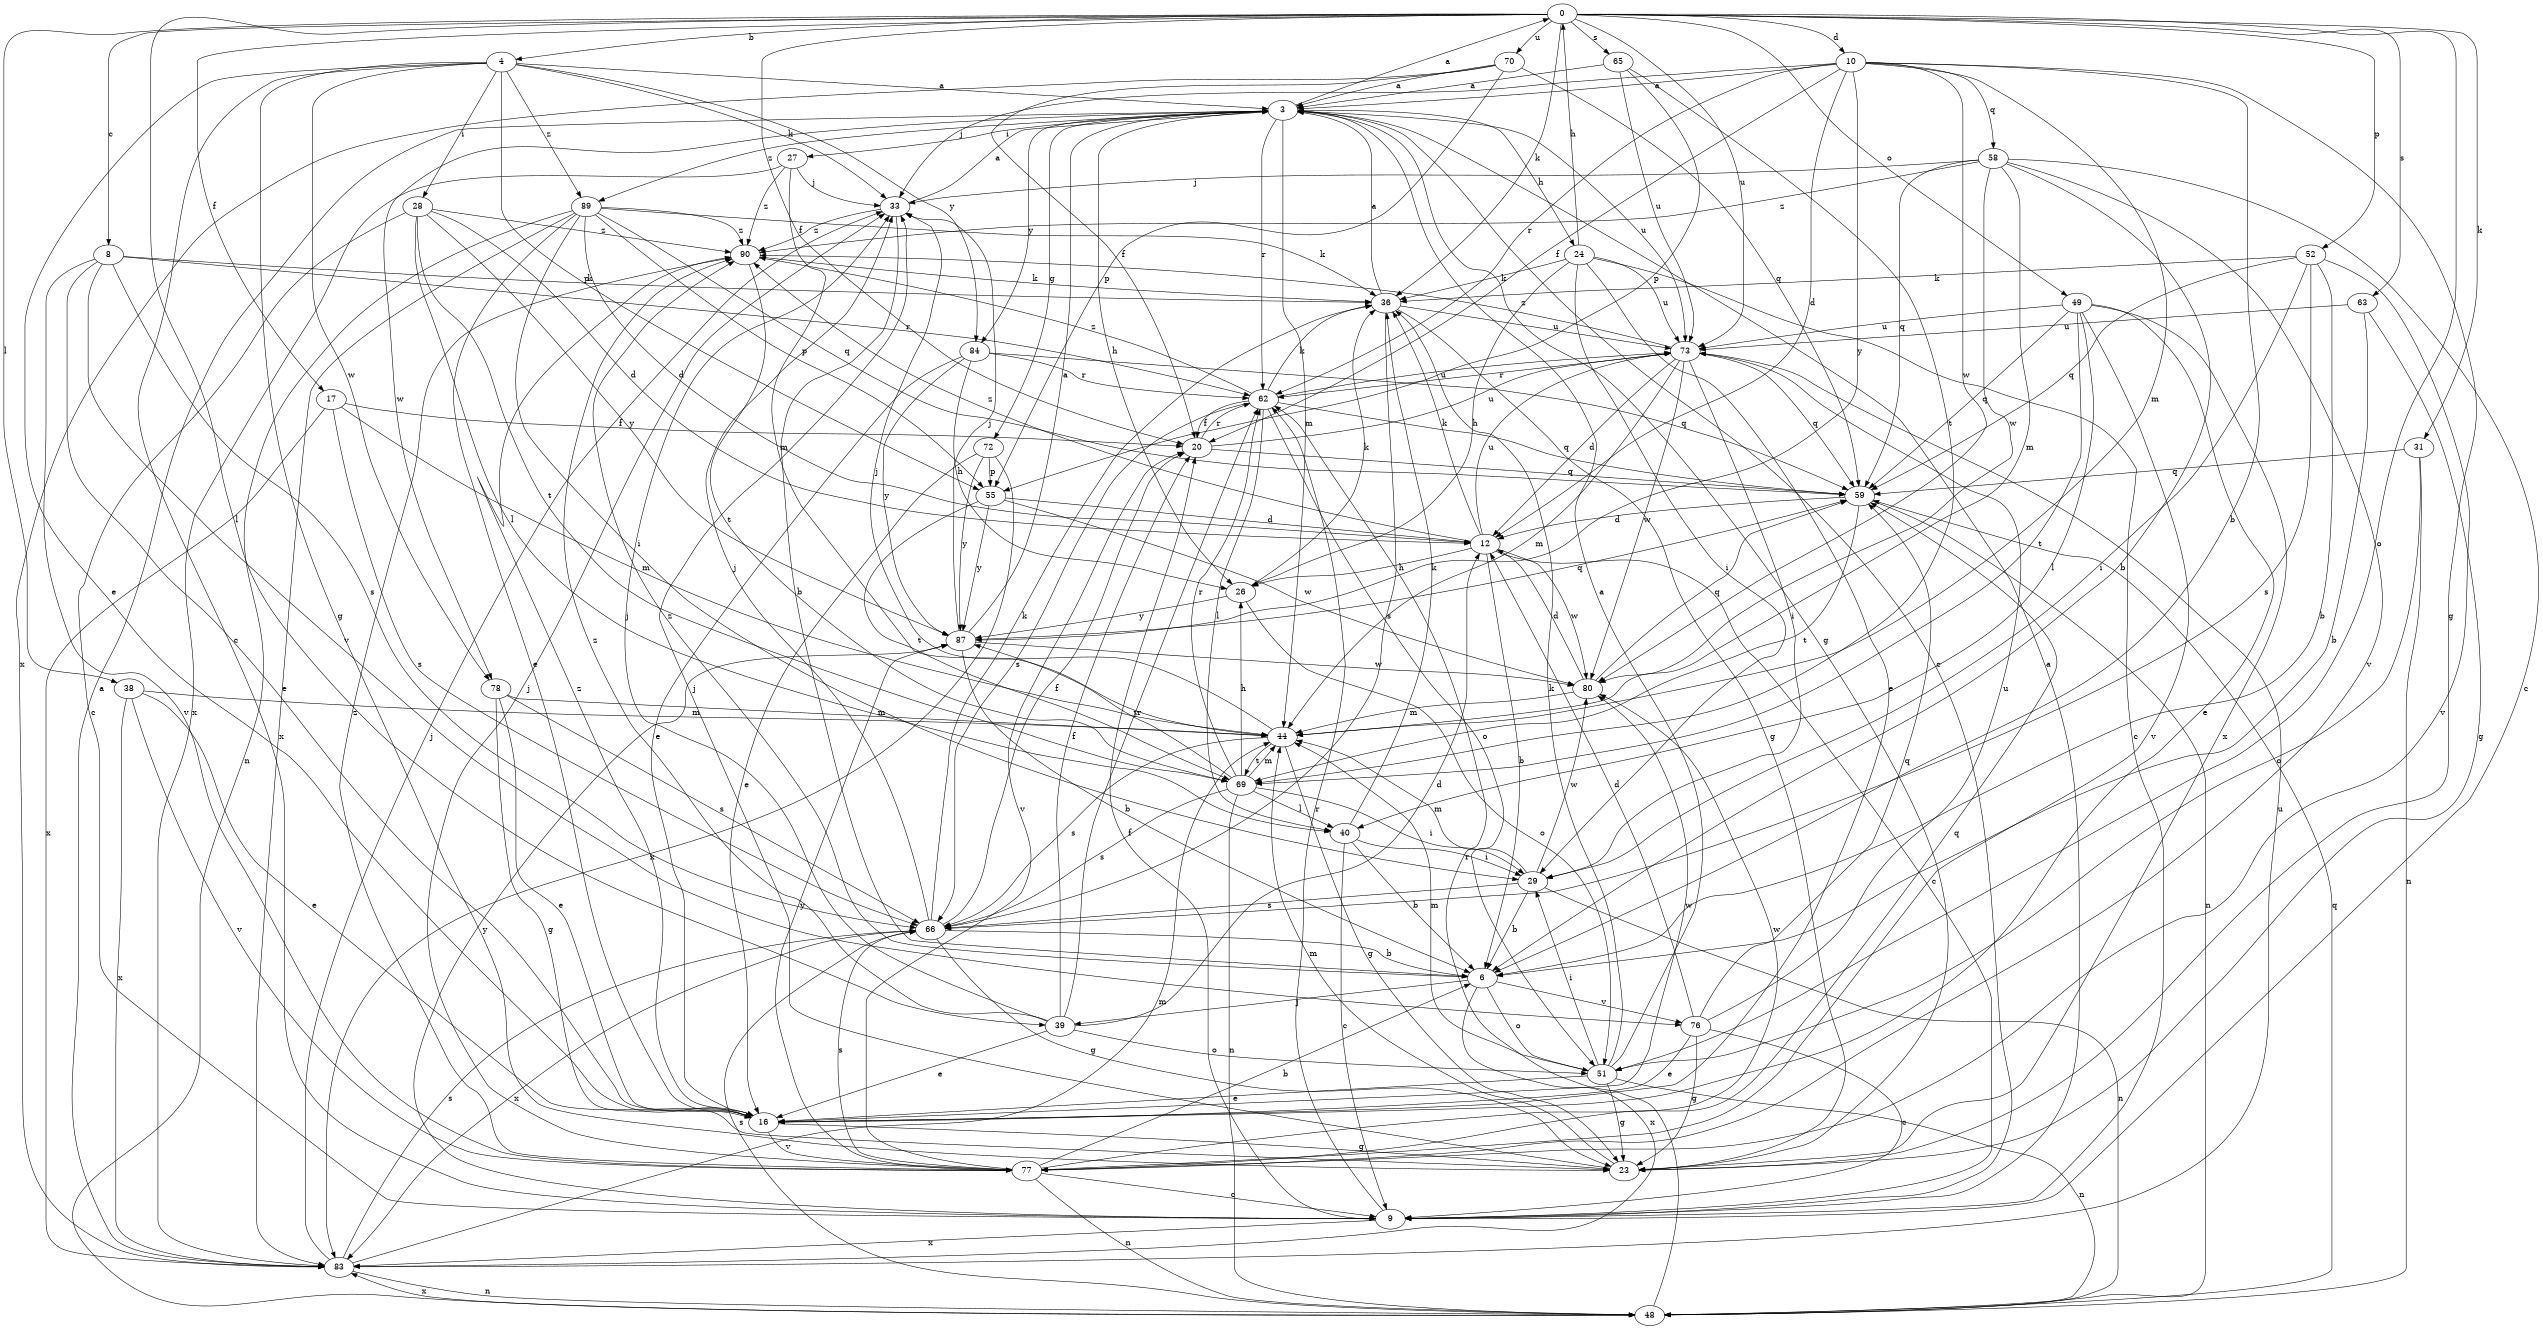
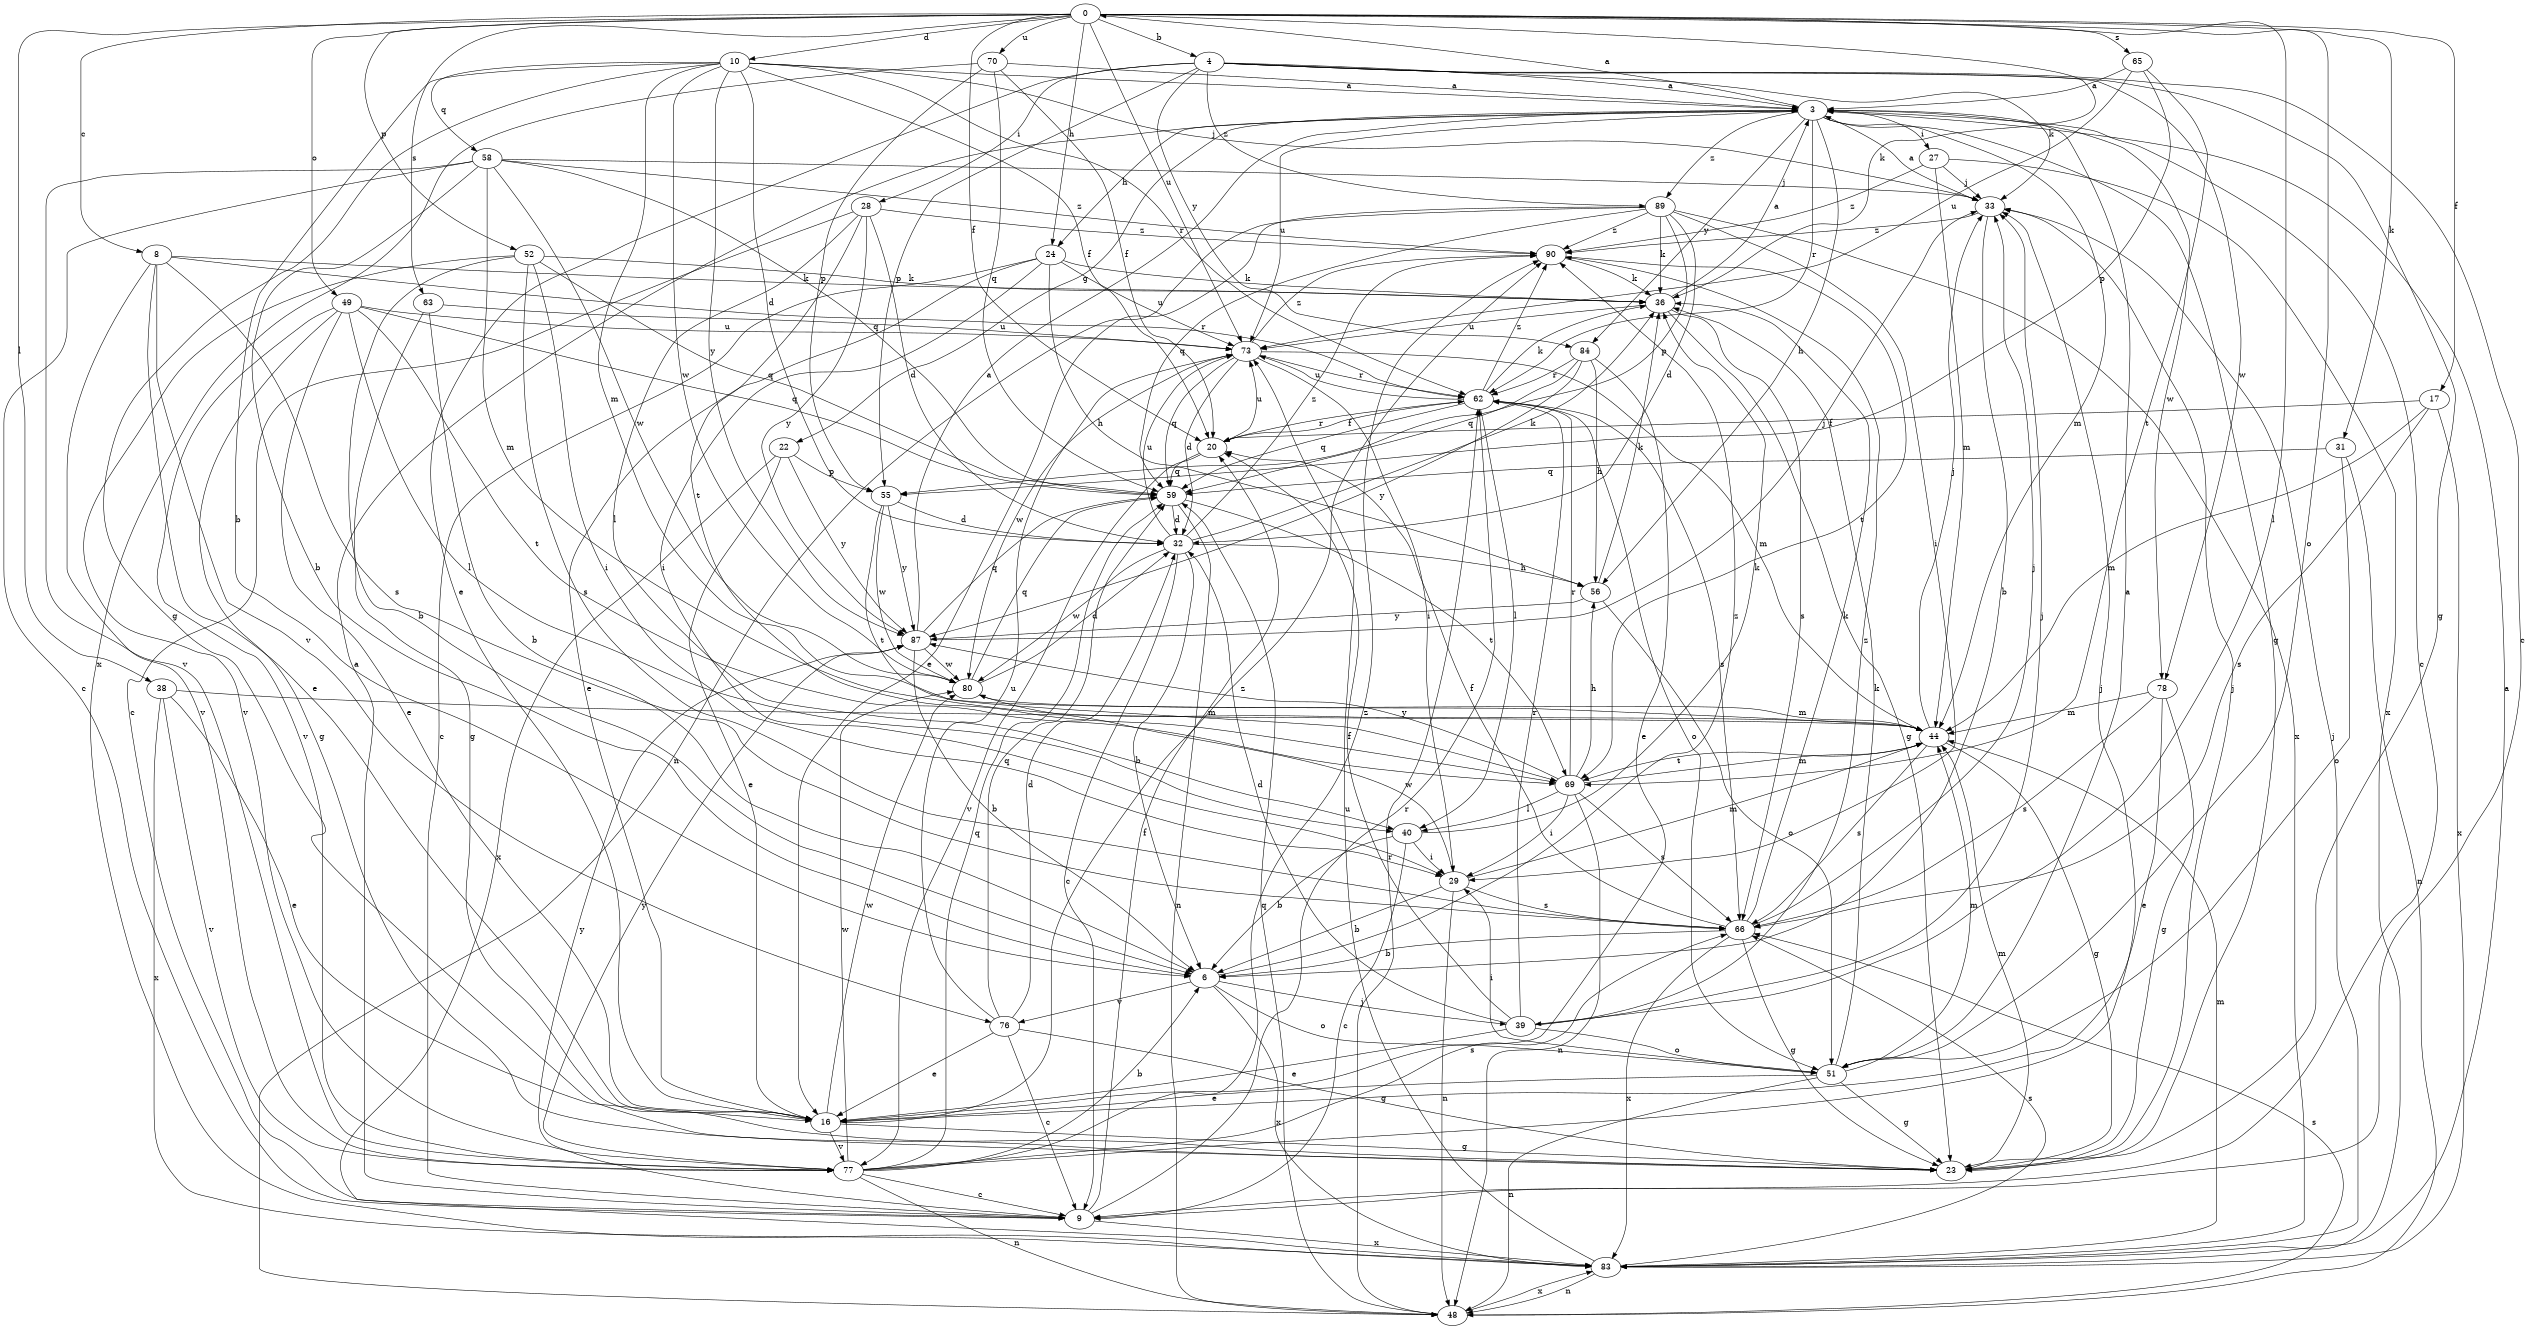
edge "24" -> "0": reversed
node "72": label "72" -> "22"
node "12": label "12" -> "32"
node "26": label "26" -> "56"
edge "49" -> "23": label "x" -> "g"
edge "77" -> "20": reversed
